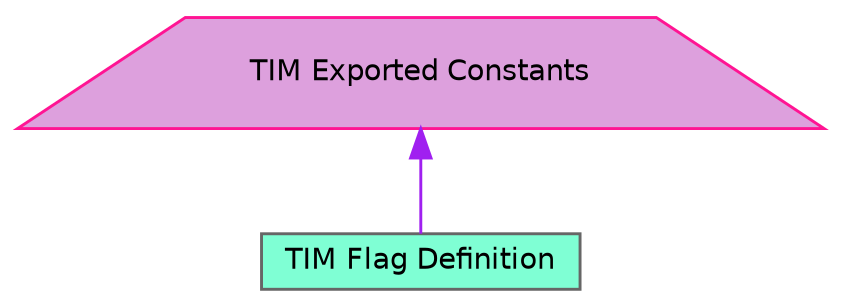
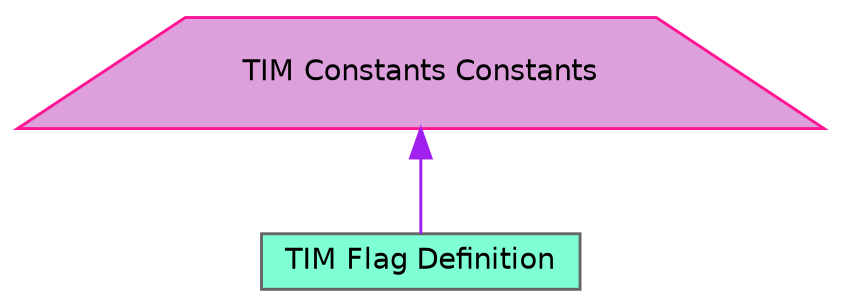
node "TIM Exported Constants": label "TIM Exported Constants" -> "TIM Constants Constants"
